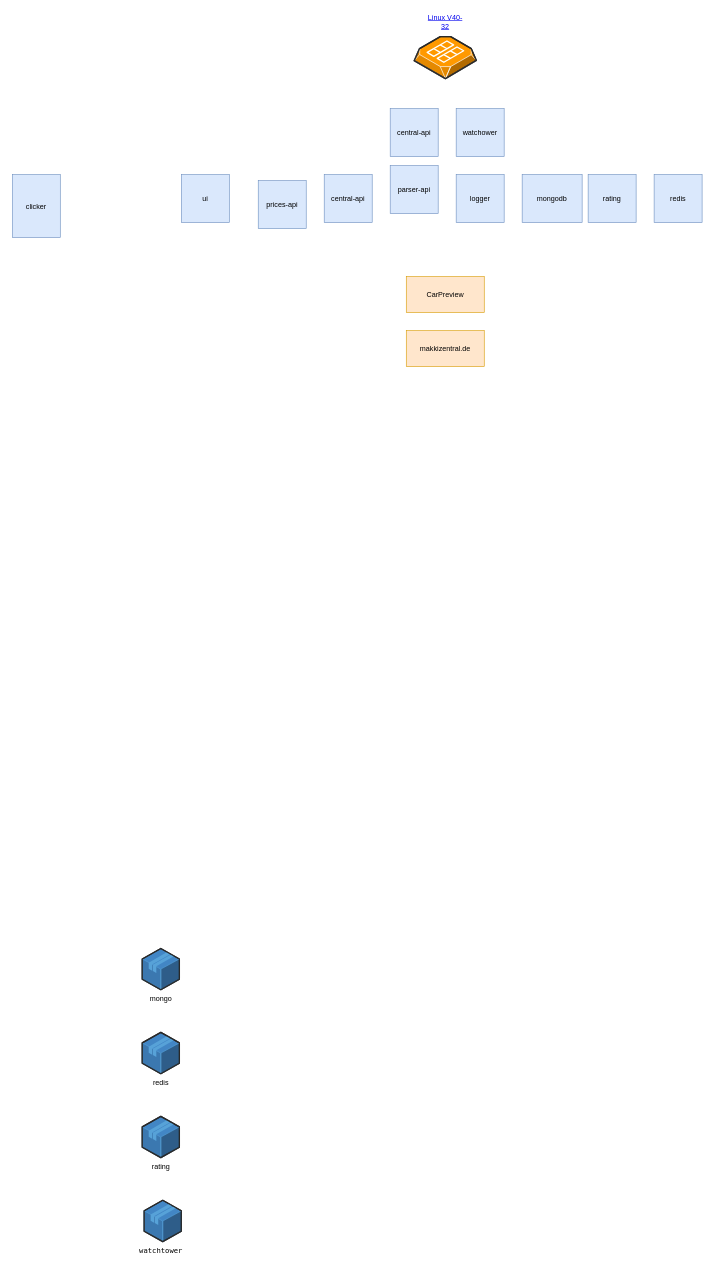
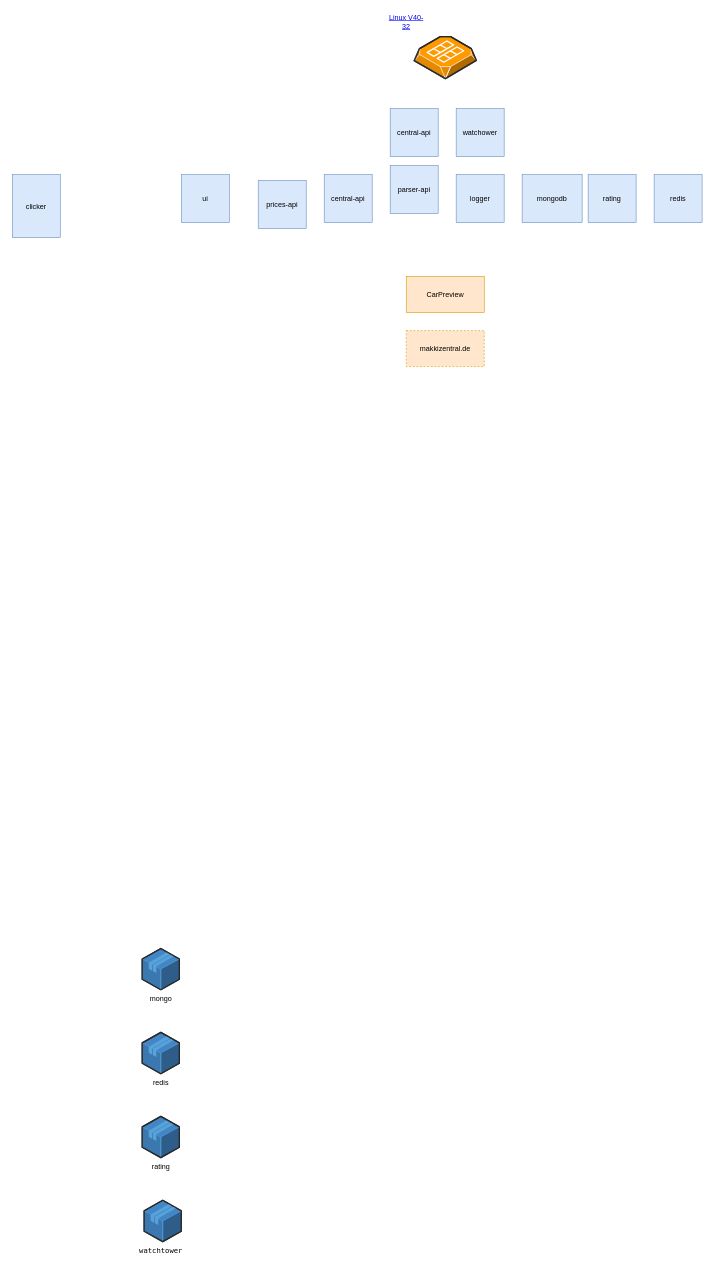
node "Linux V40-32": moved (445, 21) -> (406, 21)
node "makkizentral.de": style solid -> dashed
